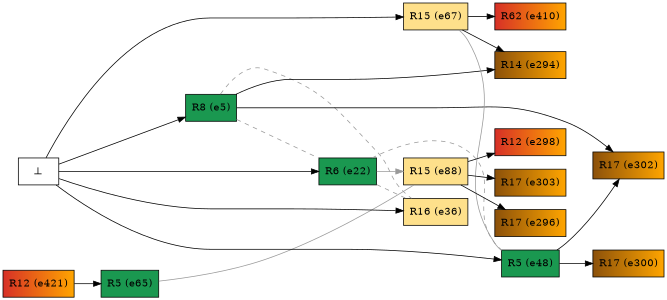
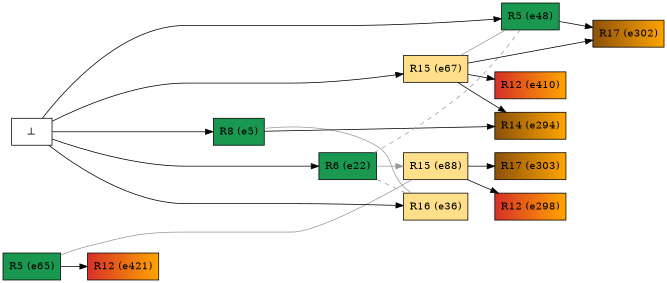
node "R62 (e410)": label "R62 (e410)" -> "R12 (e410)"
edge "R8 (e5)" -- "R16 (e36)": style dashed -> solid
edge "R8 (e5)" -> "R17 (e302)": now "R15 (e67)" -> "R17 (e302)"
edge "R8 (e5)" -- "R6 (e22)": removed
node "R17 (e296)": removed
node "R17 (e300)": removed
edge "R12 (e421)" -> "R5 (e65)": reversed
